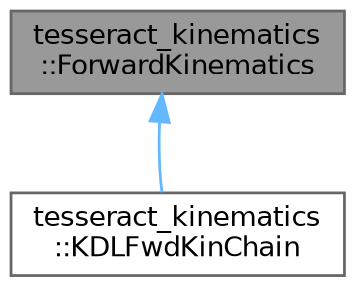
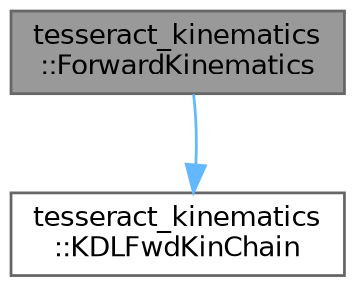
edge "tesseract_kinematics ::KDLFwdKinChain" -> "tesseract_kinematics ::ForwardKinematics": reversed
